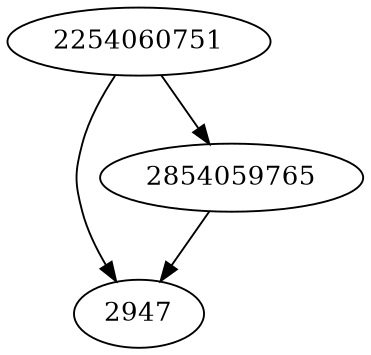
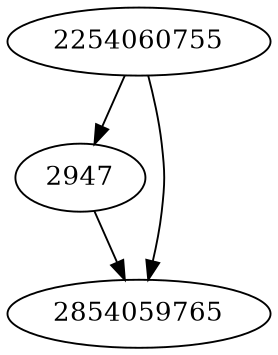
node "2254060751": label "2254060751" -> "2254060755"
edge "2854059765" -> "2947": reversed
